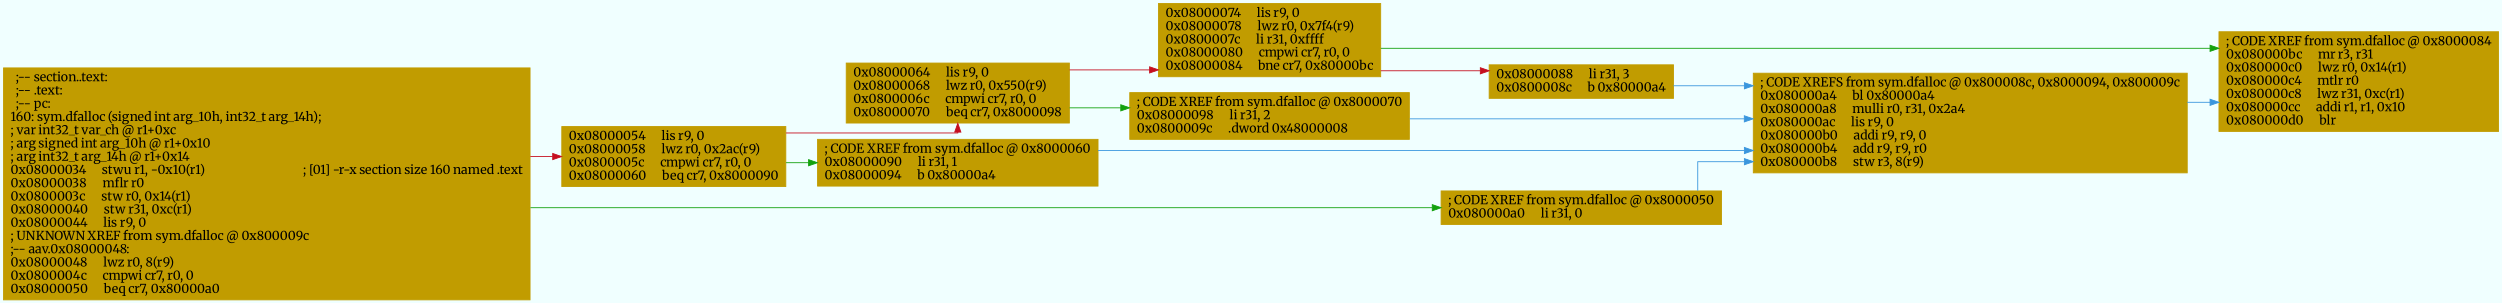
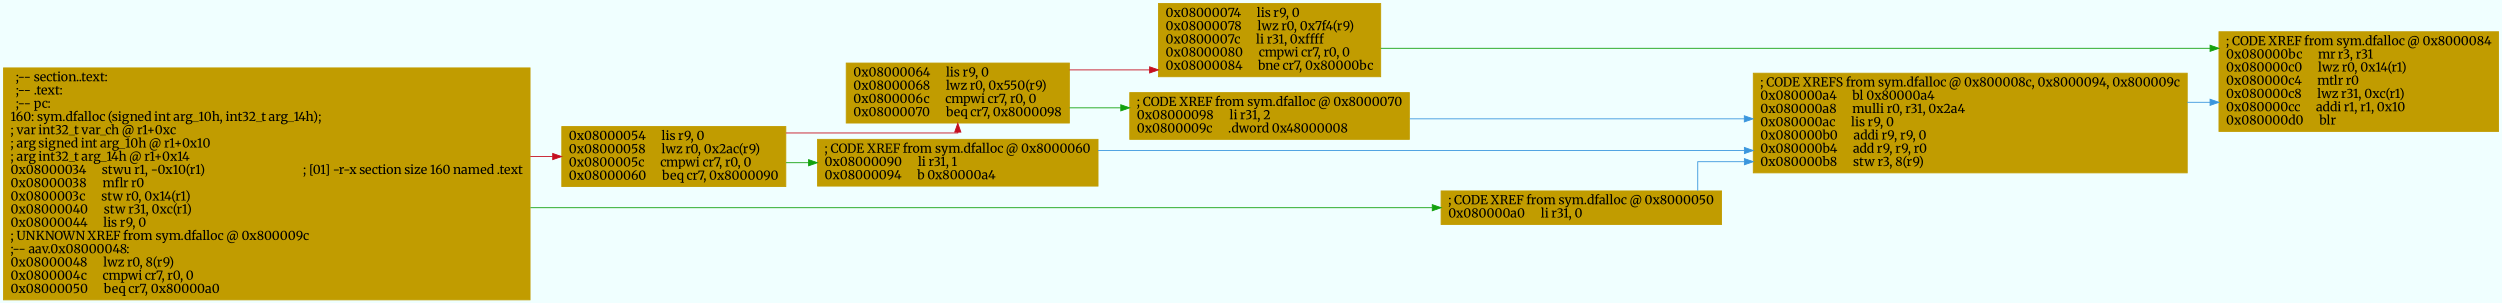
node "0x08000088      li r31, 3 0x0800008c      b 0x80000a4": removed
